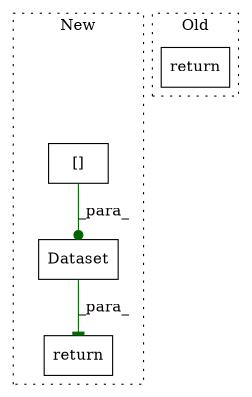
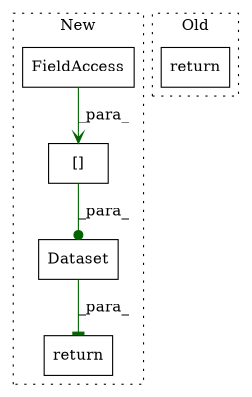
node "FieldAccess": added
